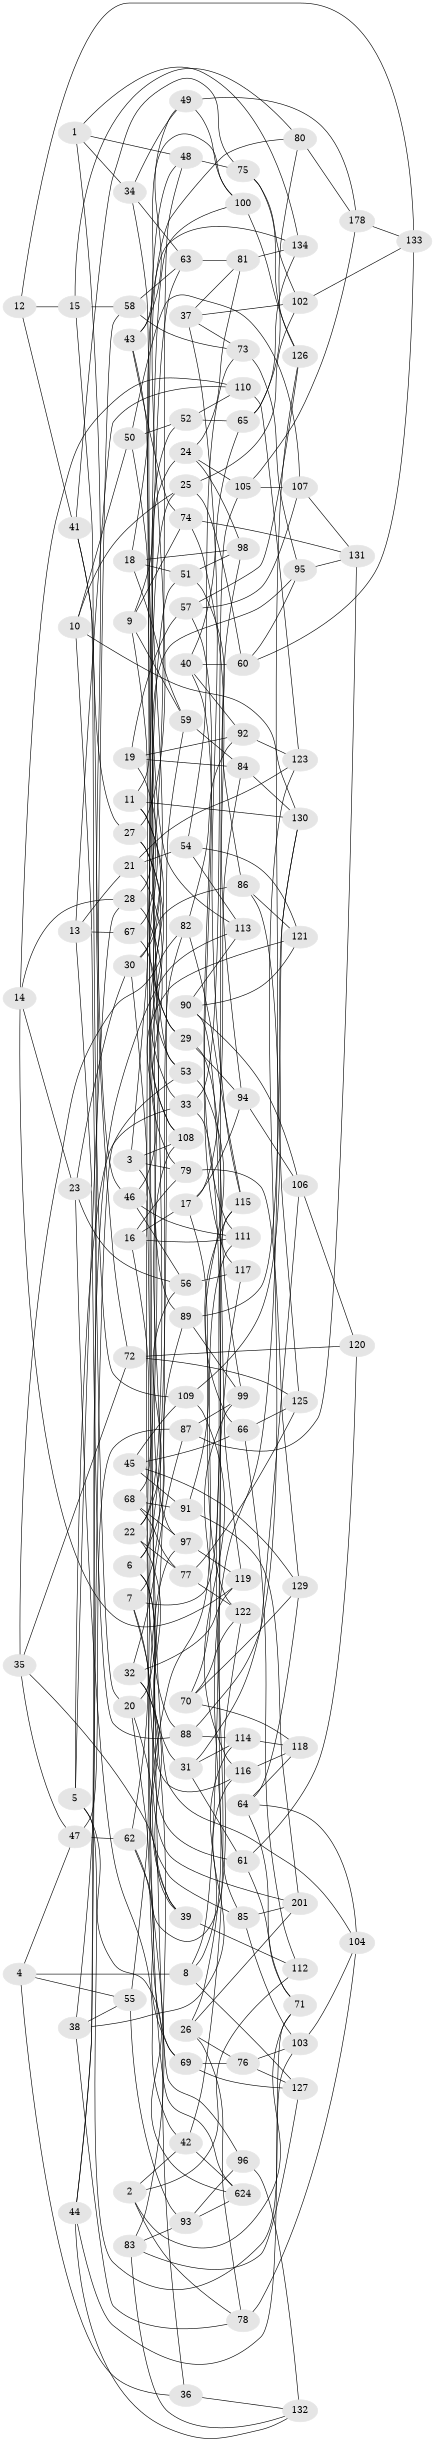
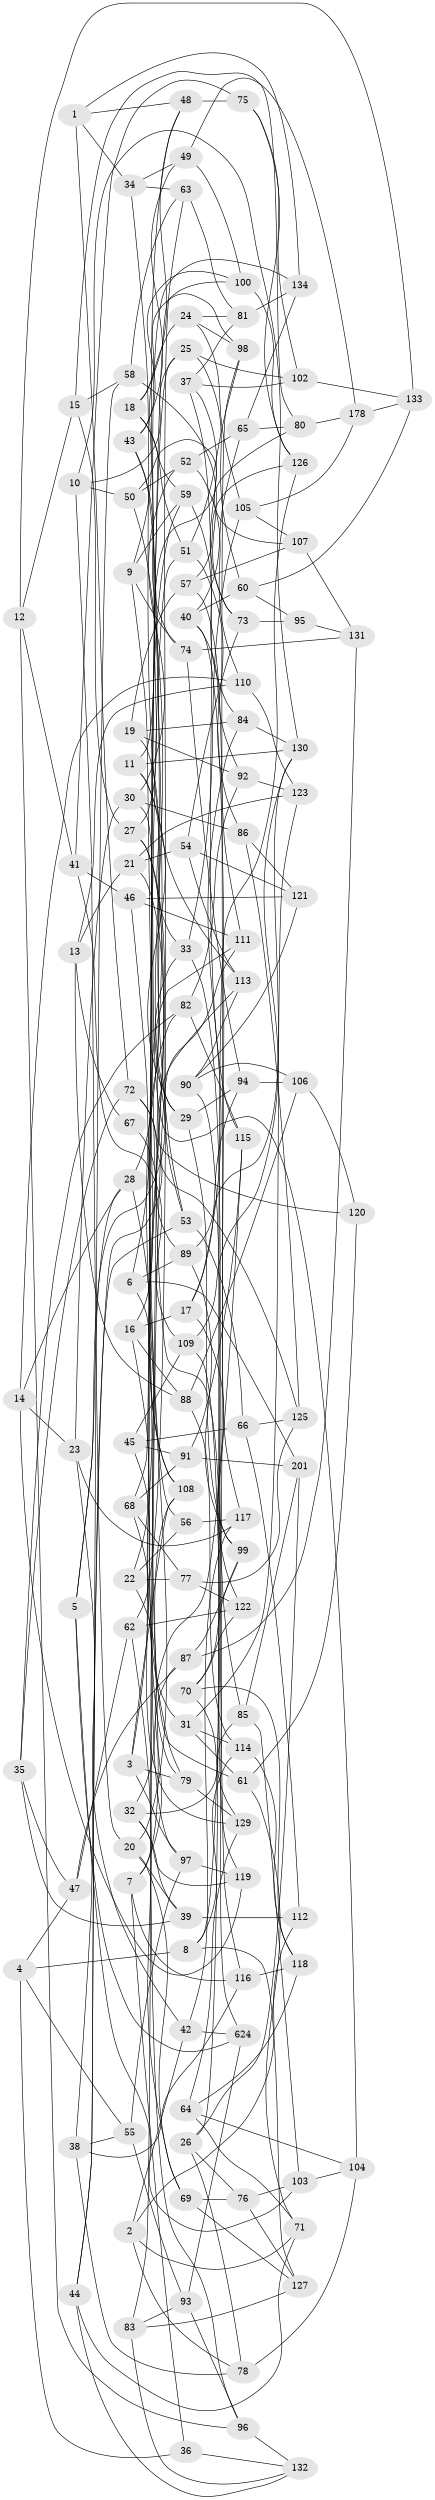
edge "95" -- "67": removed
edge "23" -- "56": now "23" -- "117"
edge "12" -- "96": added
